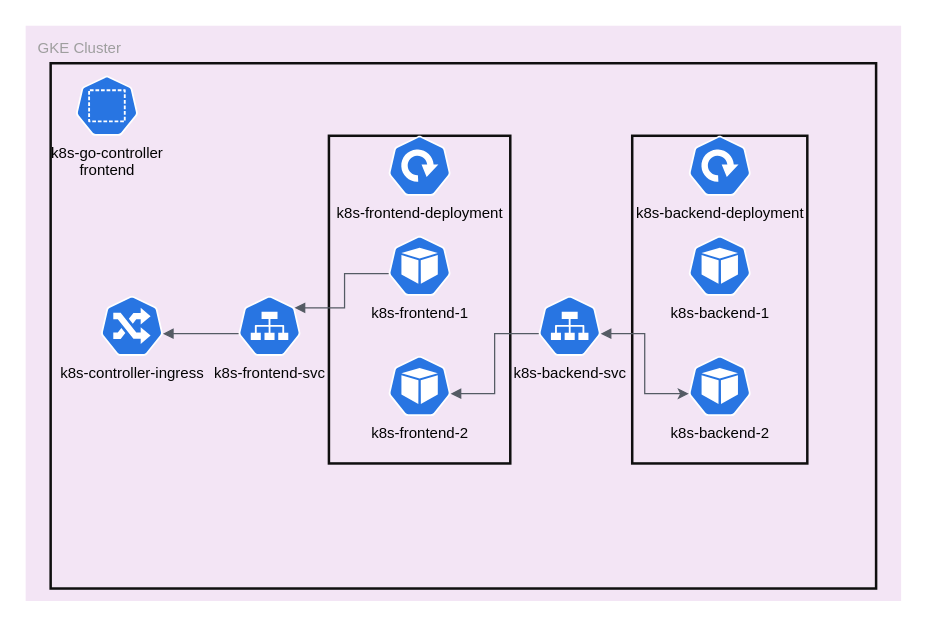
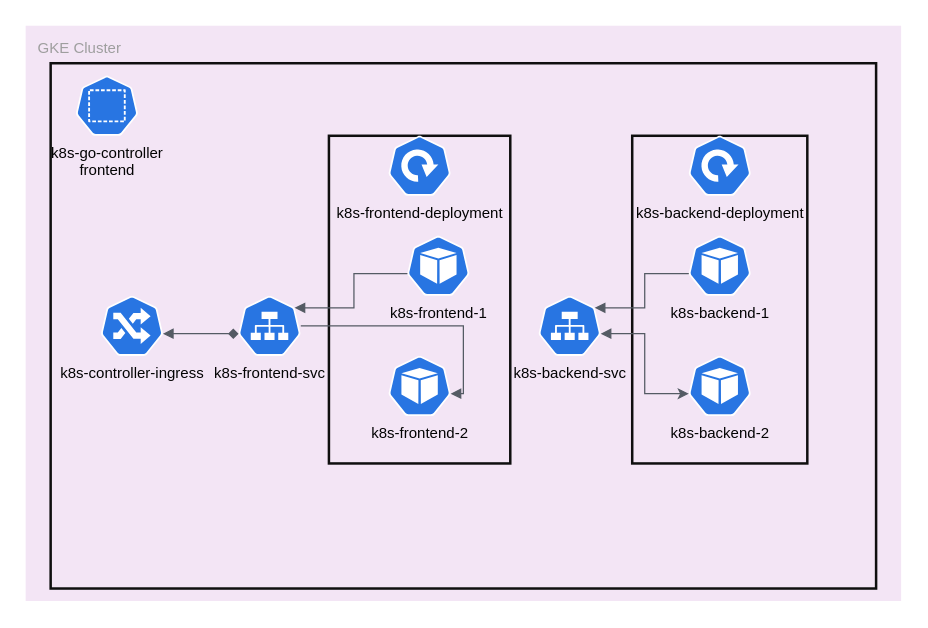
node "k8s-frontend-1": moved (419, 266) -> (438, 266)
edge "k8s-backend-1" -> "k8s-backend-svc": added
edge "k8s-frontend-svc" -> "k8s-controller-ingress": arrowhead none -> diamond
edge "k8s-backend-svc" -> "k8s-frontend-2": now "k8s-frontend-svc" -> "k8s-frontend-2"
